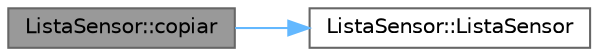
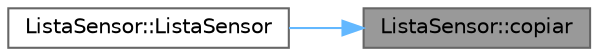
edge "ListaSensor::copiar" -> "ListaSensor::ListaSensor": reversed
